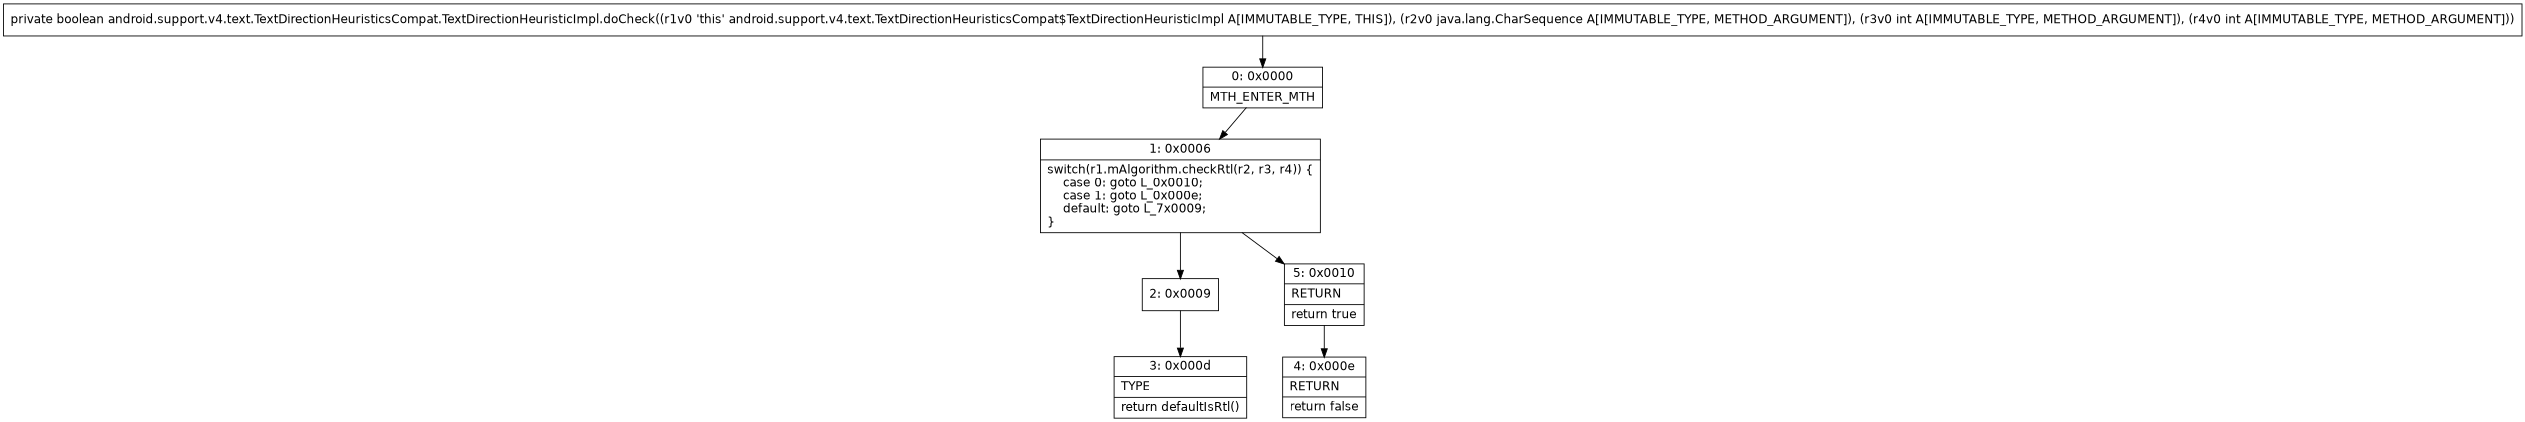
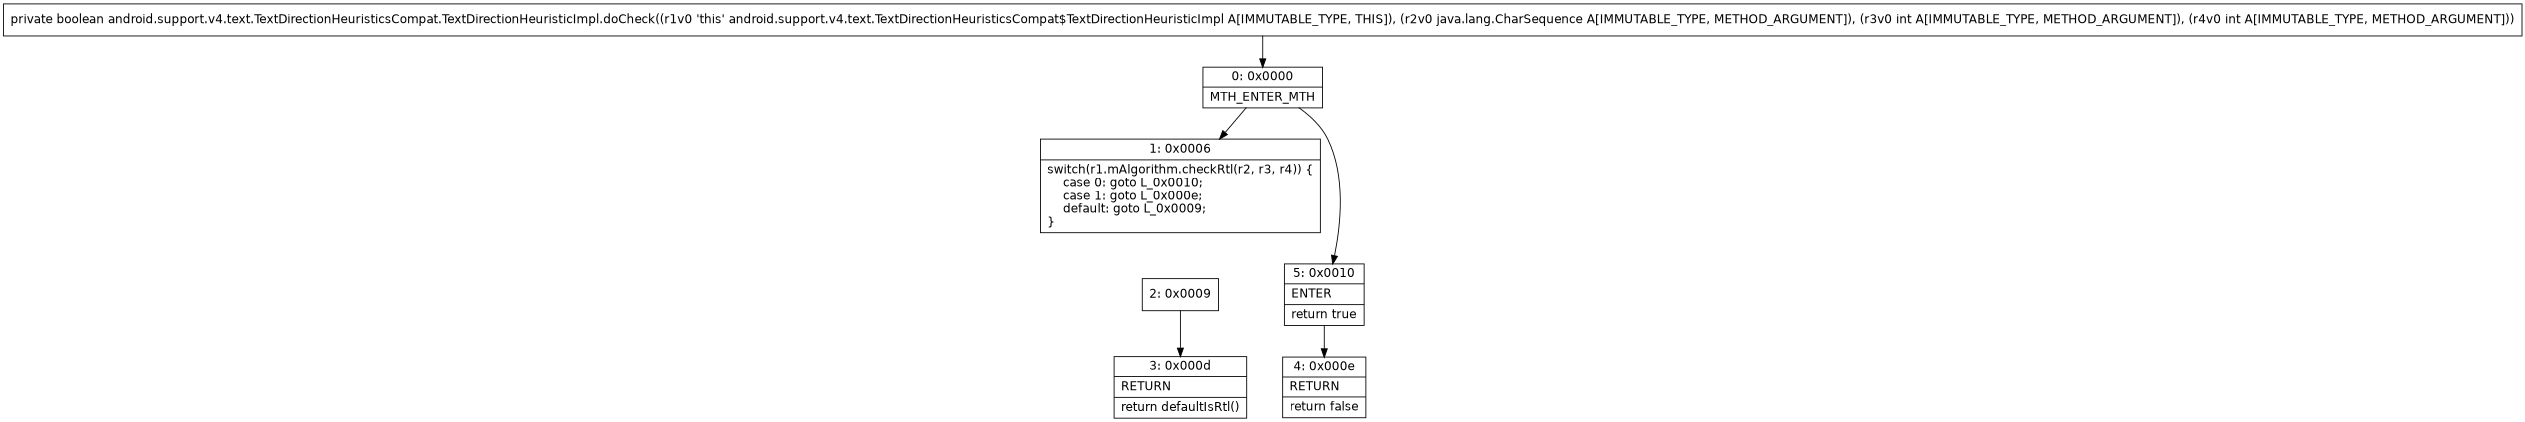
node "1: 0x0006": text "default: goto L_7x0009;" -> "default: goto L_0x0009;"
edge "1: 0x0006" -> "5: 0x0010": now "0: 0x0000" -> "5: 0x0010"
edge "1: 0x0006" -> "2: 0x0009": removed
node "5: 0x0010": text "RETURN" -> "ENTER"
node "3: 0x000d": text "TYPE" -> "RETURN"
